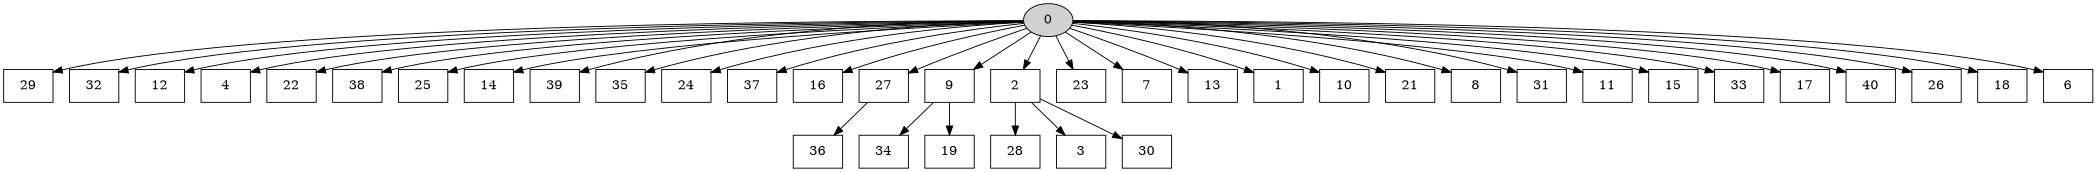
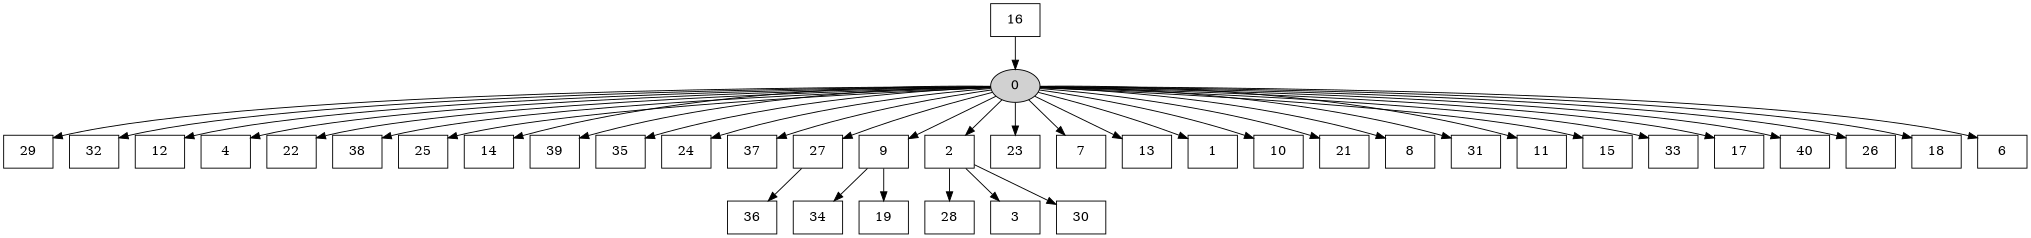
edge "0" -> "16": reversed
